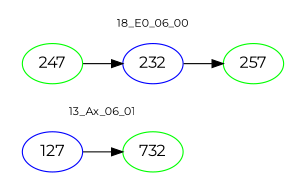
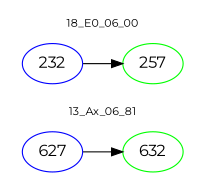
node "247": removed
cluster "13_Ax_06_01": label "13_Ax_06_01" -> "13_Ax_06_81"
node "127": label "127" -> "627"
node "732": label "732" -> "632"
